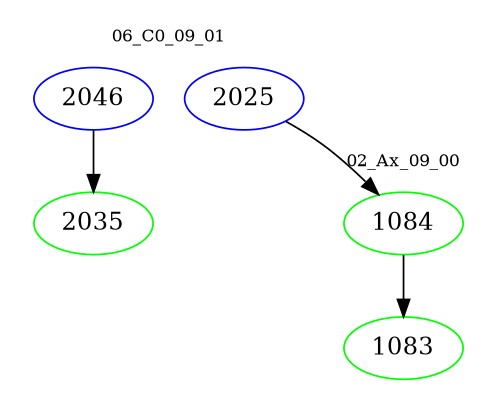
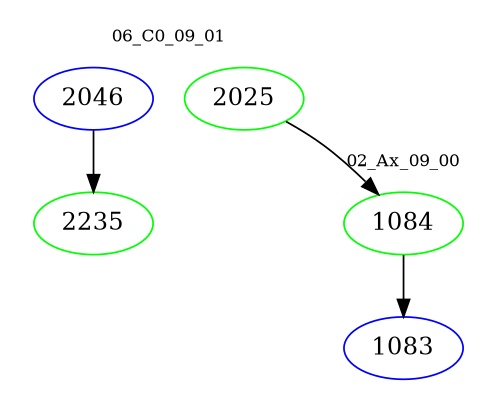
node "2025": color blue -> green
node "2035": label "2035" -> "2235"
node "1083": color green -> blue
